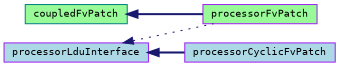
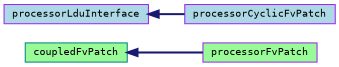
edge "processorFvPatch" -> "processorLduInterface": removed
